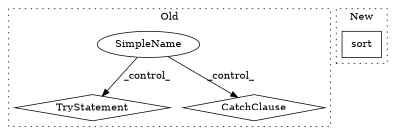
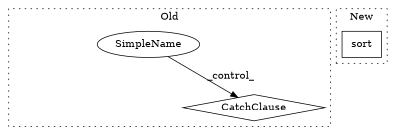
node "TryStatement": removed
